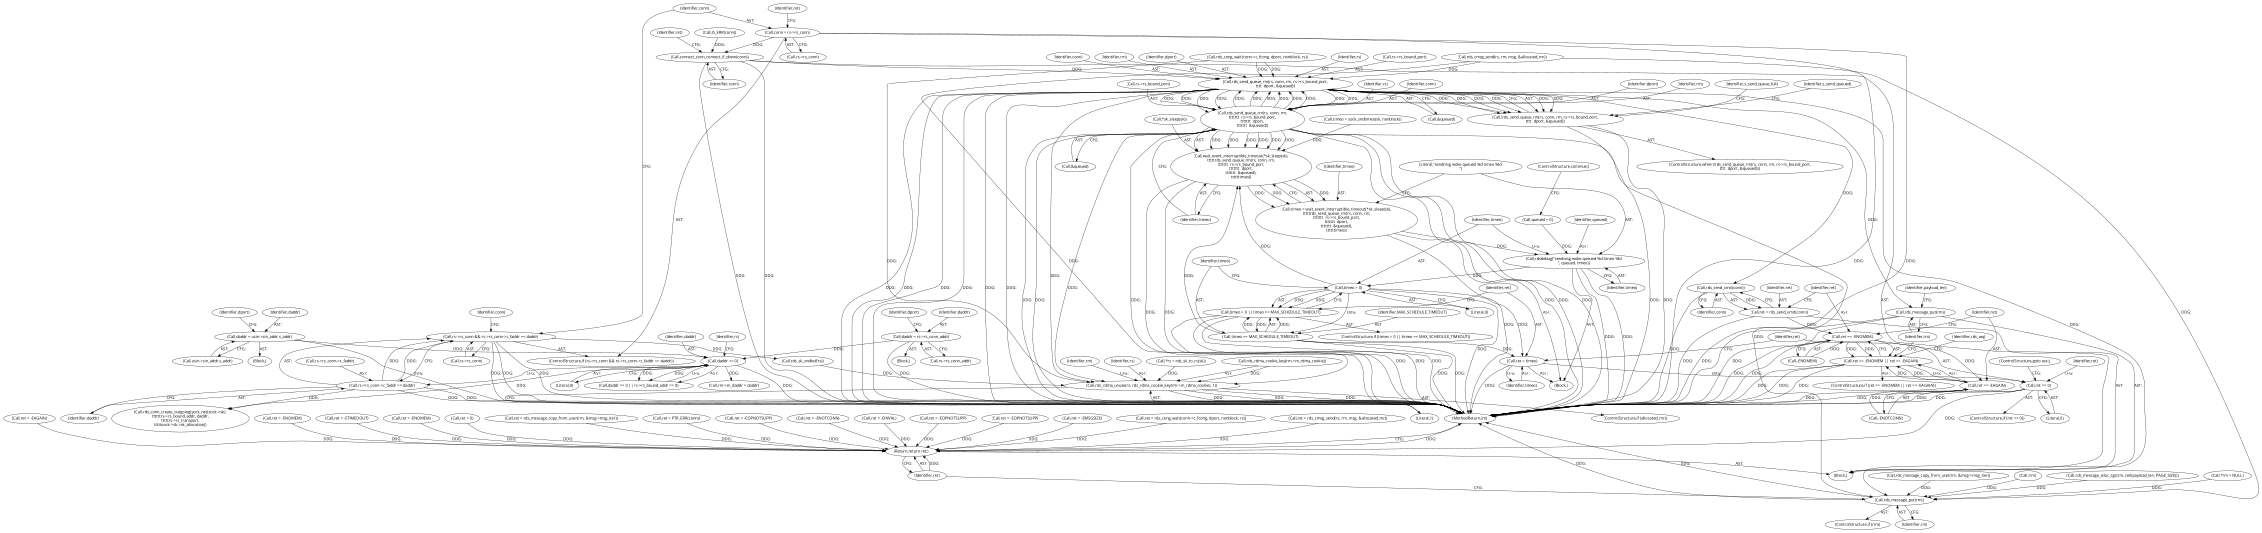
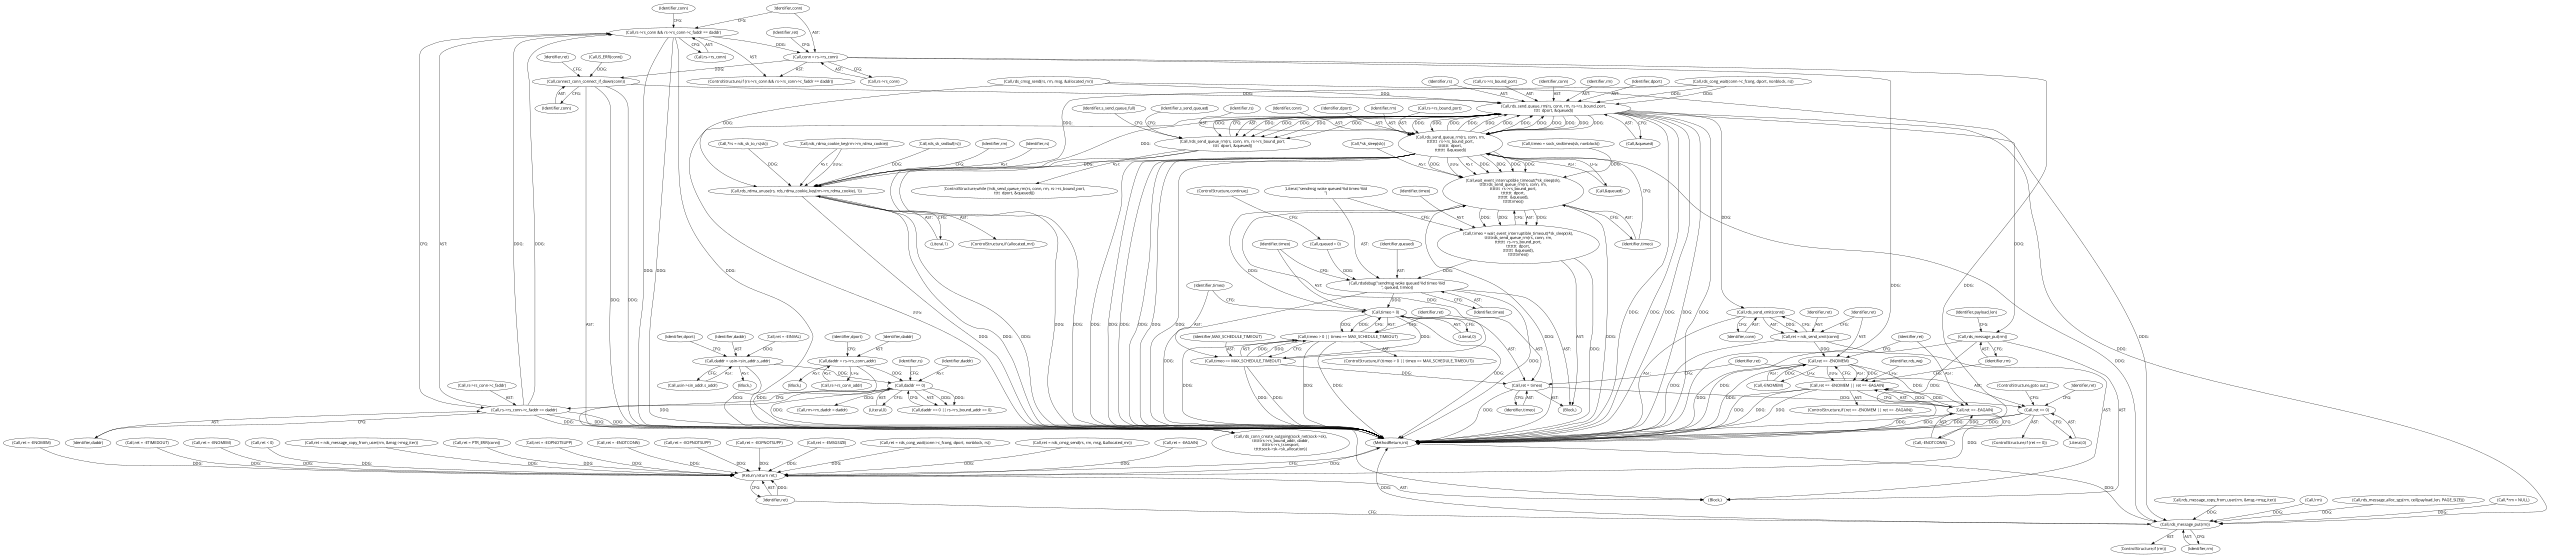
edge "(Call,timeo > 0 || timeo == MAX_SCHEDULE_TIMEOUT)" -> "(Call,timeo == MAX_SCHEDULE_TIMEOUT)": label "DDG: " -> "CFG: "
edge "(Call,timeo > 0)" -> "(Call,ret = timeo)": label "DDG: " -> "AST: "
edge "(Call,rs->rs_conn && rs->rs_conn->c_faddr == daddr)" -> "(Call,rds_sk_sndbuf(rs))": now "(Call,rs->rs_conn && rs->rs_conn->c_faddr == daddr)" -> "(Call,conn = rs->rs_conn)"
edge "(Call,rds_send_xmit(conn))" -> "(MethodReturn,int)": label "DDG: " -> "AST: "
edge "(Call,ret = -EINVAL)" -> "(Return,return ret;)": now "(Call,ret = -EINVAL)" -> "(Call,daddr = usin->sin_addr.s_addr)"
